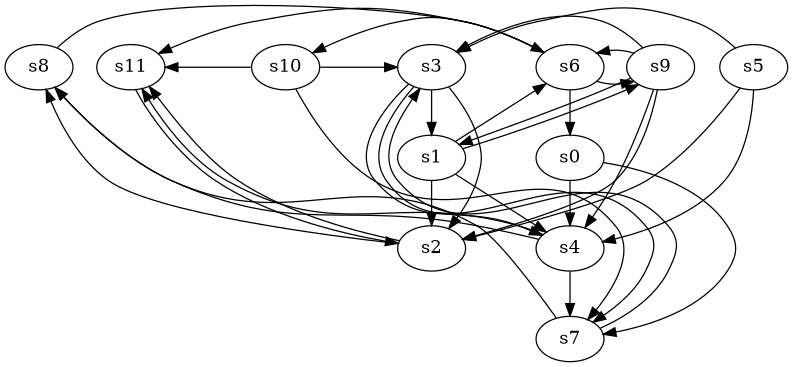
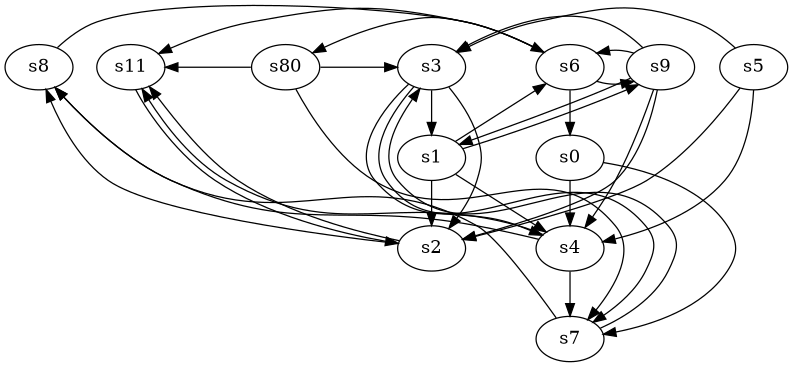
node "s10": label "s10" -> "s80"
